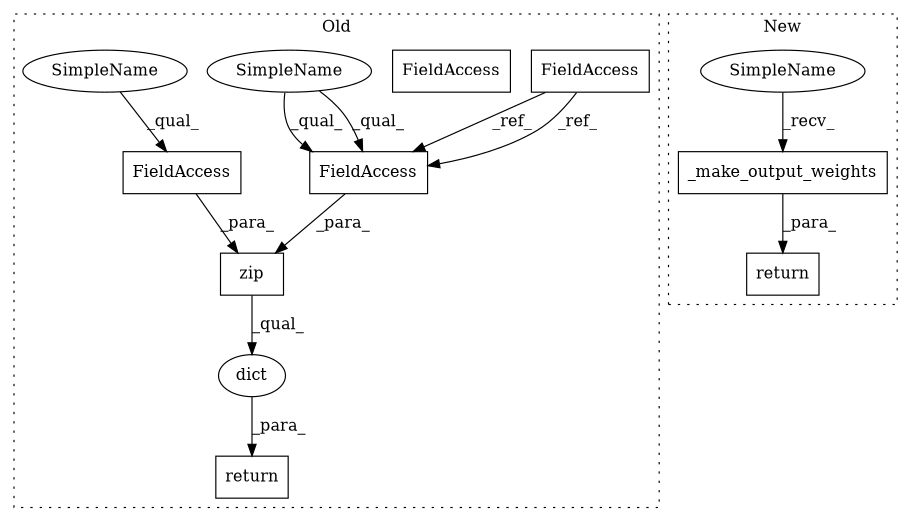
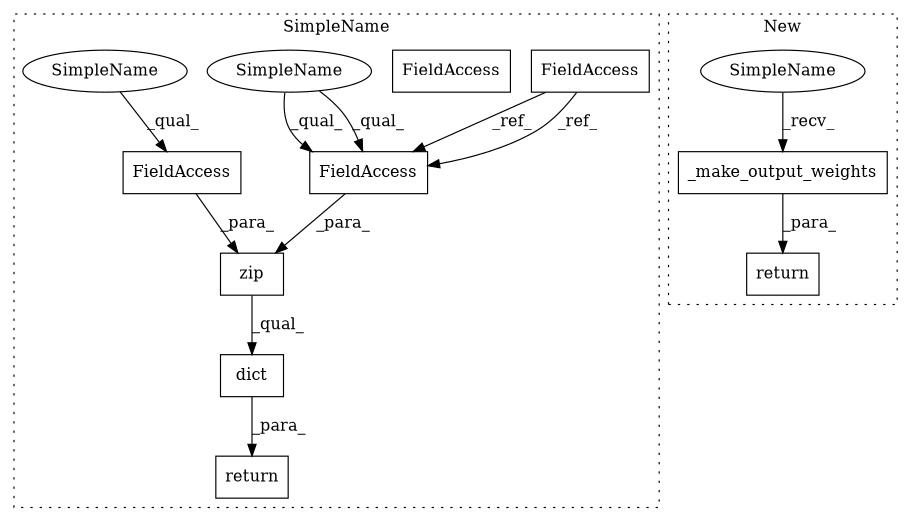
cluster "Old": label "Old" -> "SimpleName"
node "dict": shape ellipse -> box
